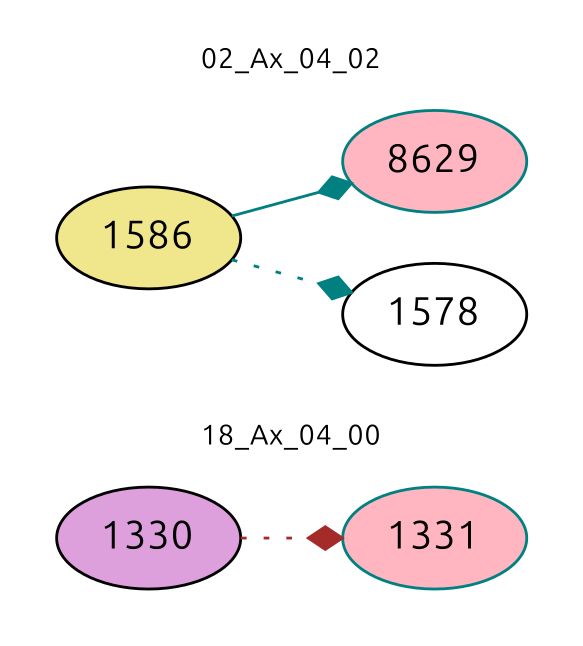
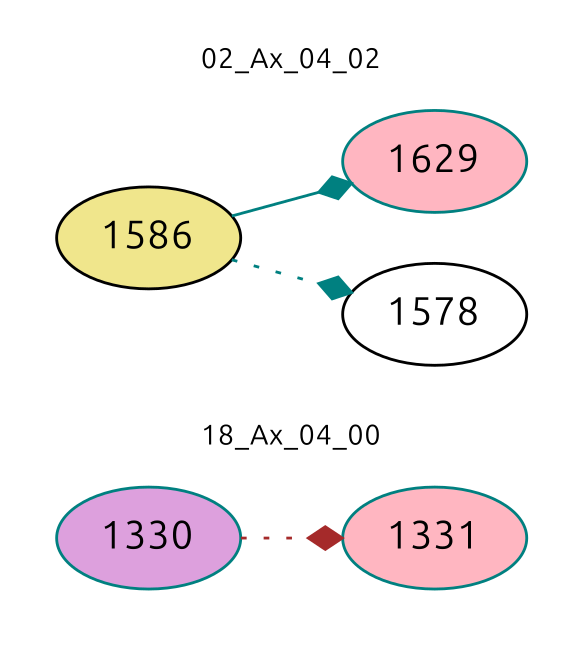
node "8629": label "8629" -> "1629"
node "1330": color black -> teal
